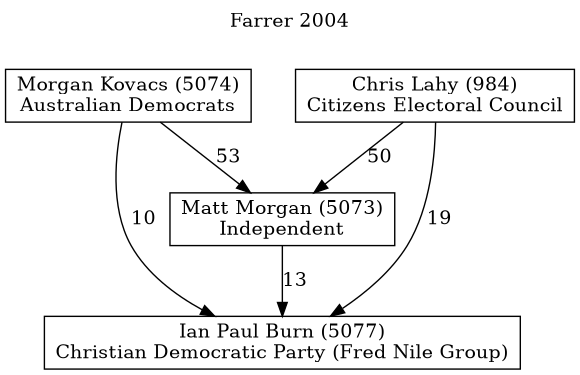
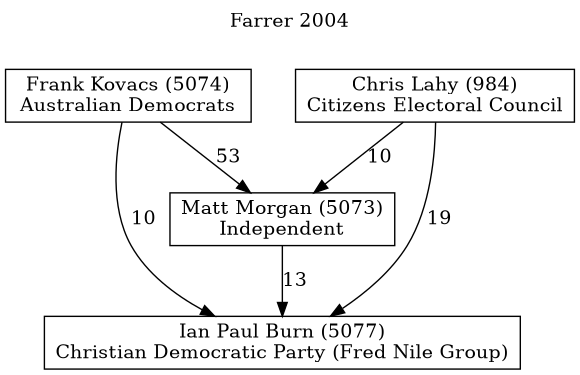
node "Morgan Kovacs (5074) Australian Democrats": label "Morgan Kovacs (5074) Australian Democrats" -> "Frank Kovacs (5074) Australian Democrats"
edge "Chris Lahy (984) Citizens Electoral Council" -> "Matt Morgan (5073) Independent": label "50" -> "10"
